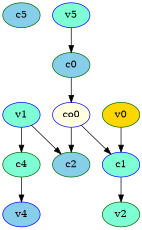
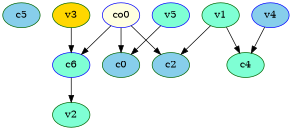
edge "c0" -> "co0": reversed
node "v1": color blue -> darkgreen
node "v0": label "v0" -> "v3"
node "c1": label "c1" -> "c6"
edge "c4" -> "v4": reversed
